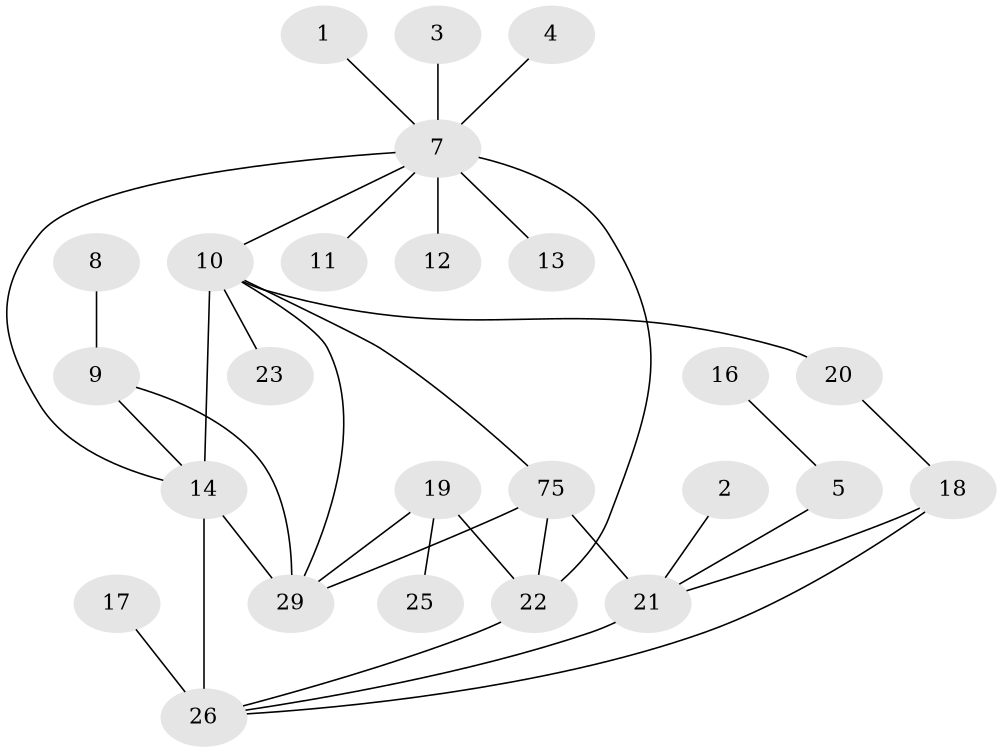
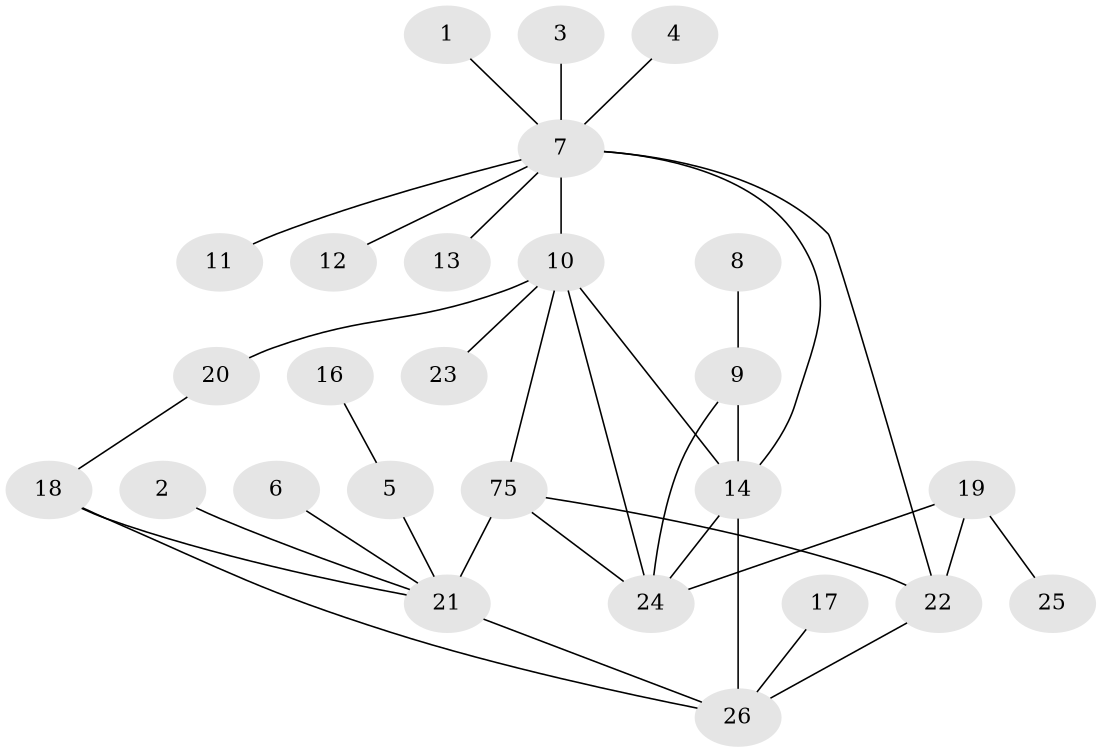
node "6": added
node "29": label "29" -> "24"
